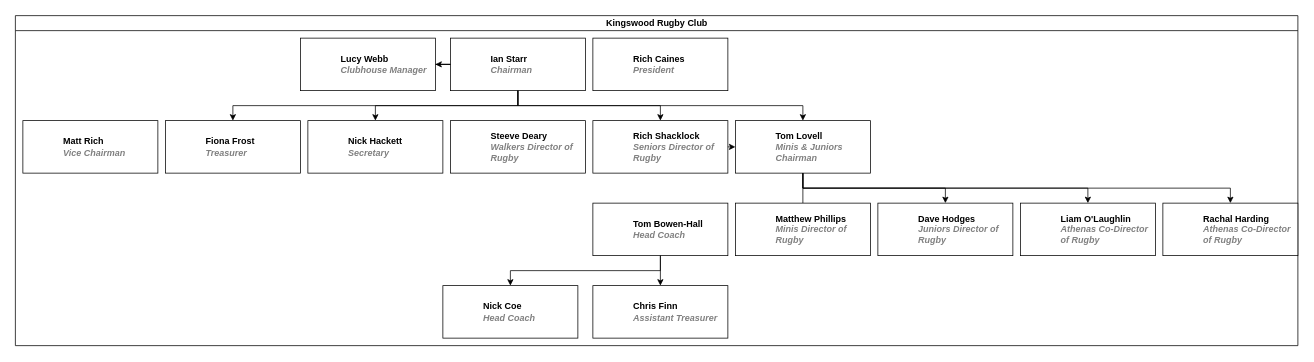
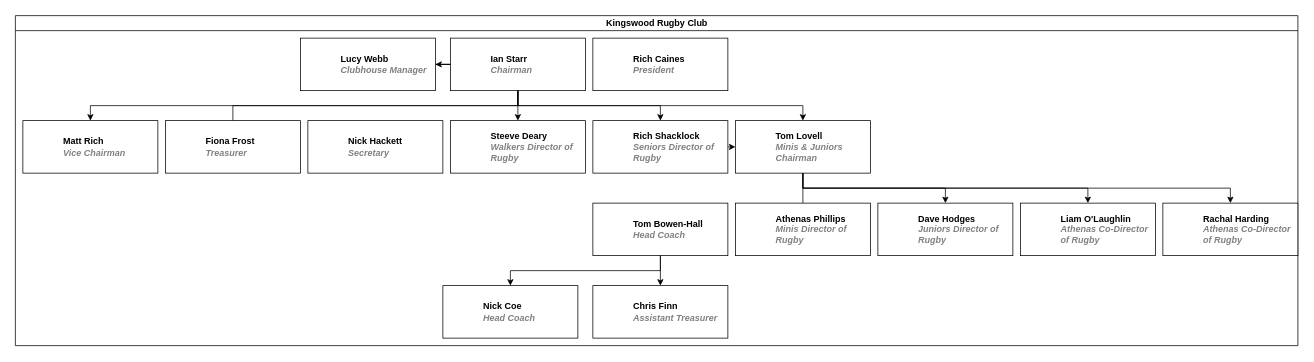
edge "Ian Starr Chairman" -> "Fiona Frost Treasurer": arrowhead classic -> none
edge "Ian Starr Chairman" -> "Nick Hackett Secretary": now "Ian Starr Chairman" -> "Matt Rich Vice Chairman"
edge "Ian Starr Chairman" -> "Steeve Deary Walkers Director of Rugby": added
node "Matthew Phillips Minis Director of Rugby": label "Matthew Phillips Minis Director of Rugby" -> "Athenas Phillips Minis Director of Rugby"
